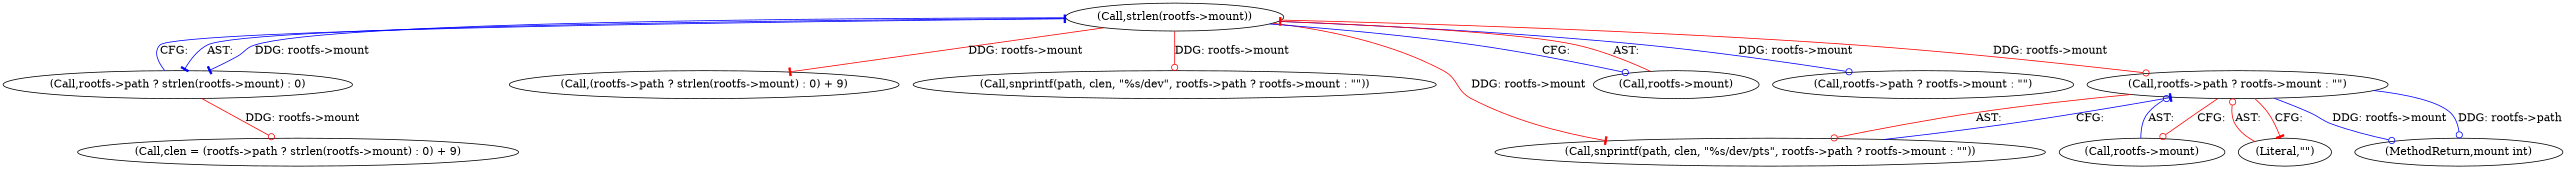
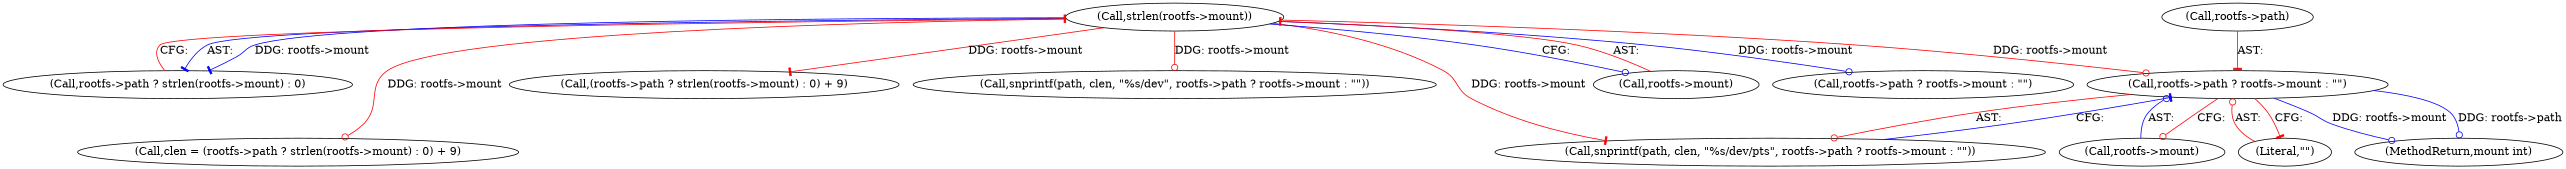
node "(Call,rootfs->path)": added
edge "(Call,rootfs->path ? strlen(rootfs->mount) : 0)" -> "(Call,strlen(rootfs->mount))": color blue -> red
edge "(Call,rootfs->path ? strlen(rootfs->mount) : 0)" -> "(Call,clen = (rootfs->path ? strlen(rootfs->mount) : 0) + 9)": now "(Call,strlen(rootfs->mount))" -> "(Call,clen = (rootfs->path ? strlen(rootfs->mount) : 0) + 9)"
